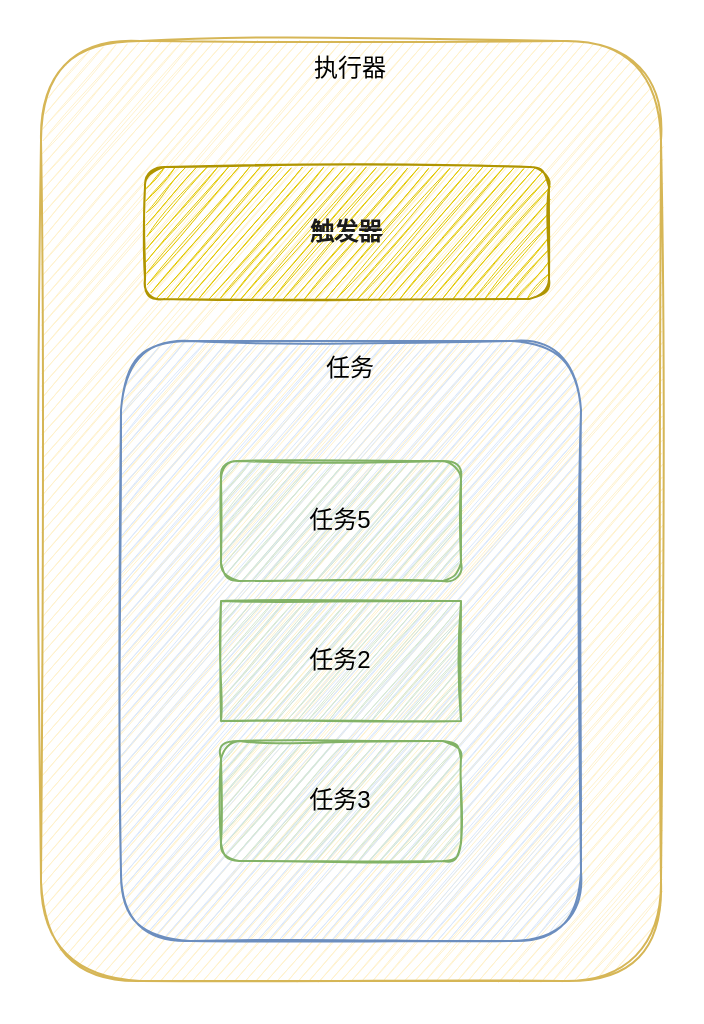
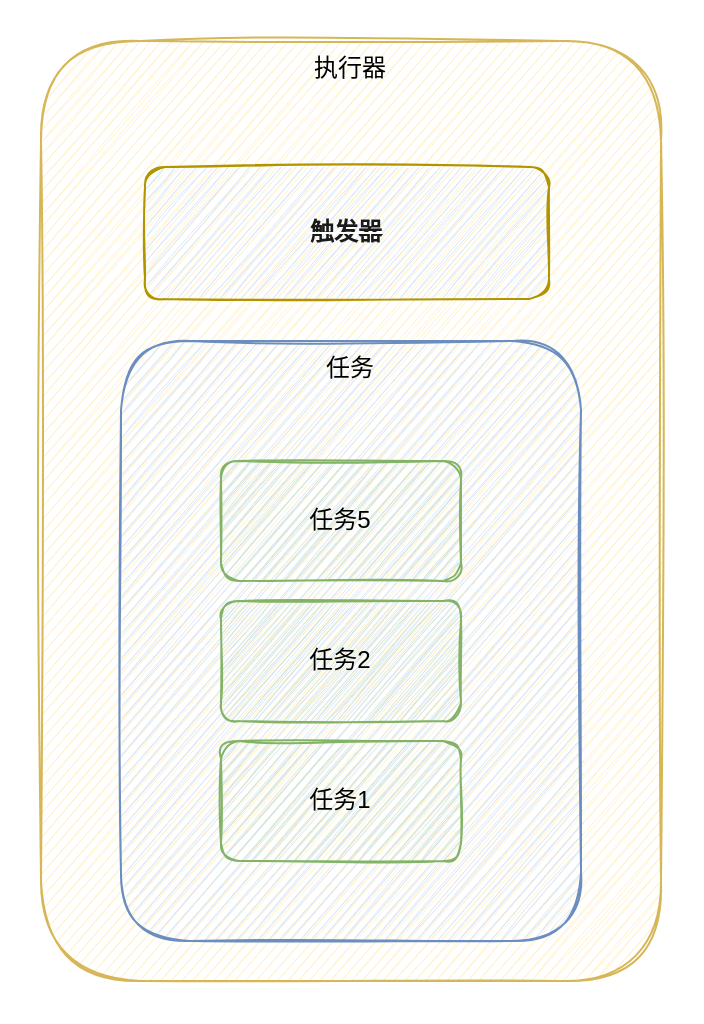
node "触发器": fillcolor #e3c800 -> #dae8fc
node "任务2": shape rectangle -> rounded rectangle
node "任务3": label "任务3" -> "任务1"
